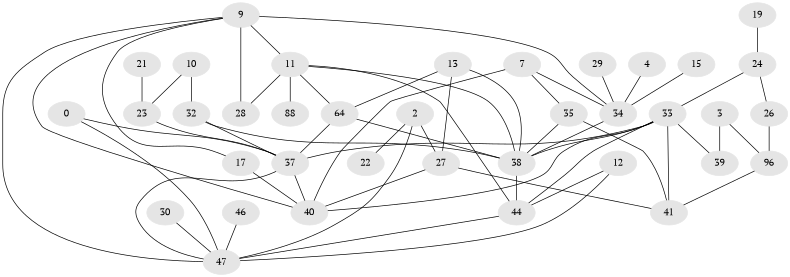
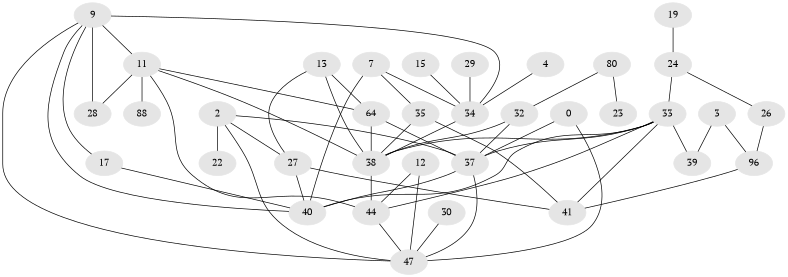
node "21": removed
node "10": label "10" -> "80"
edge "23" -- "37": now "2" -- "37"
node "46": removed
